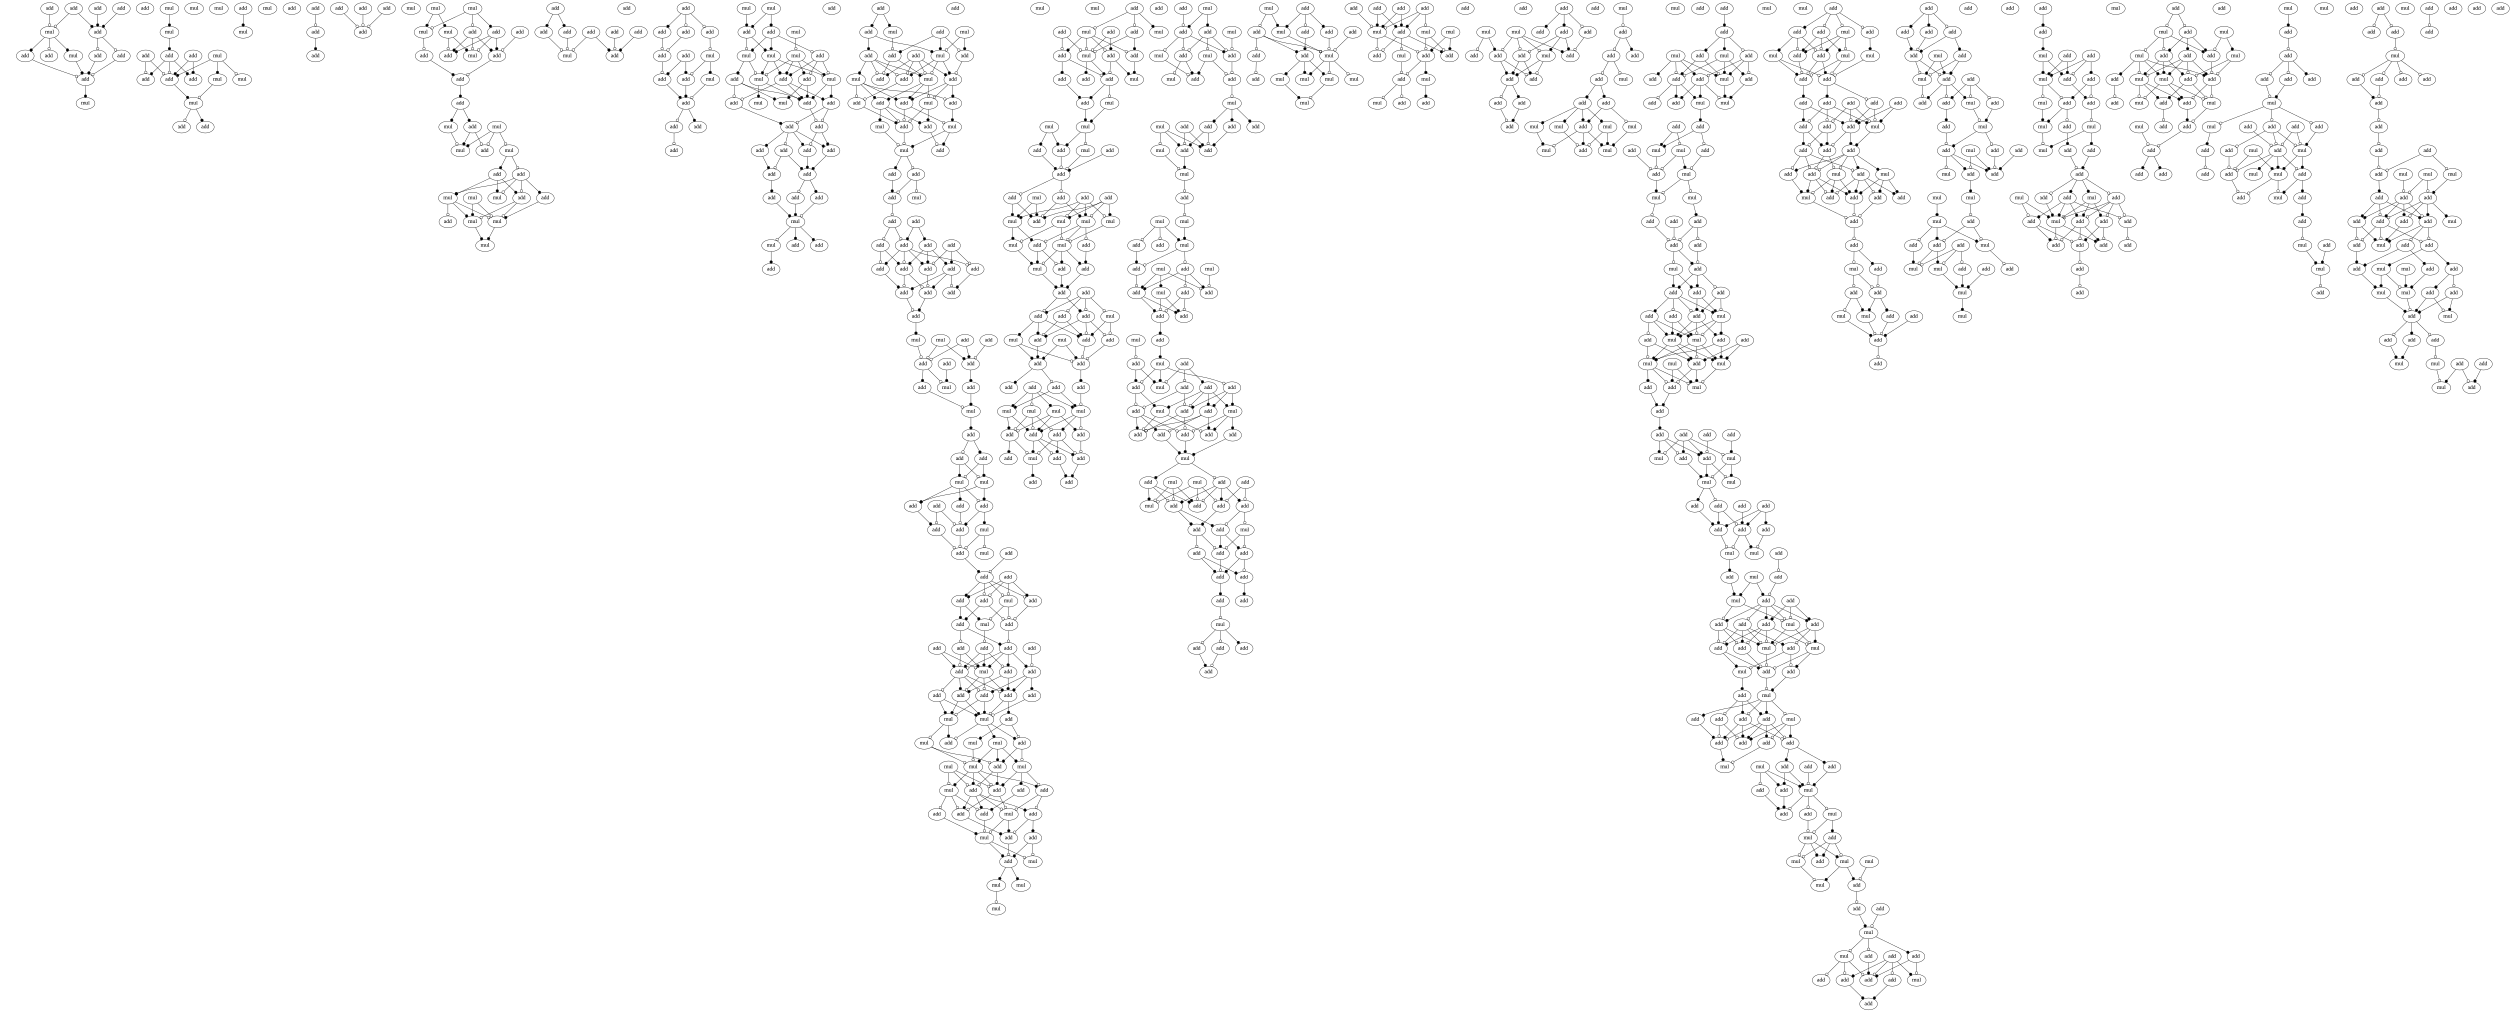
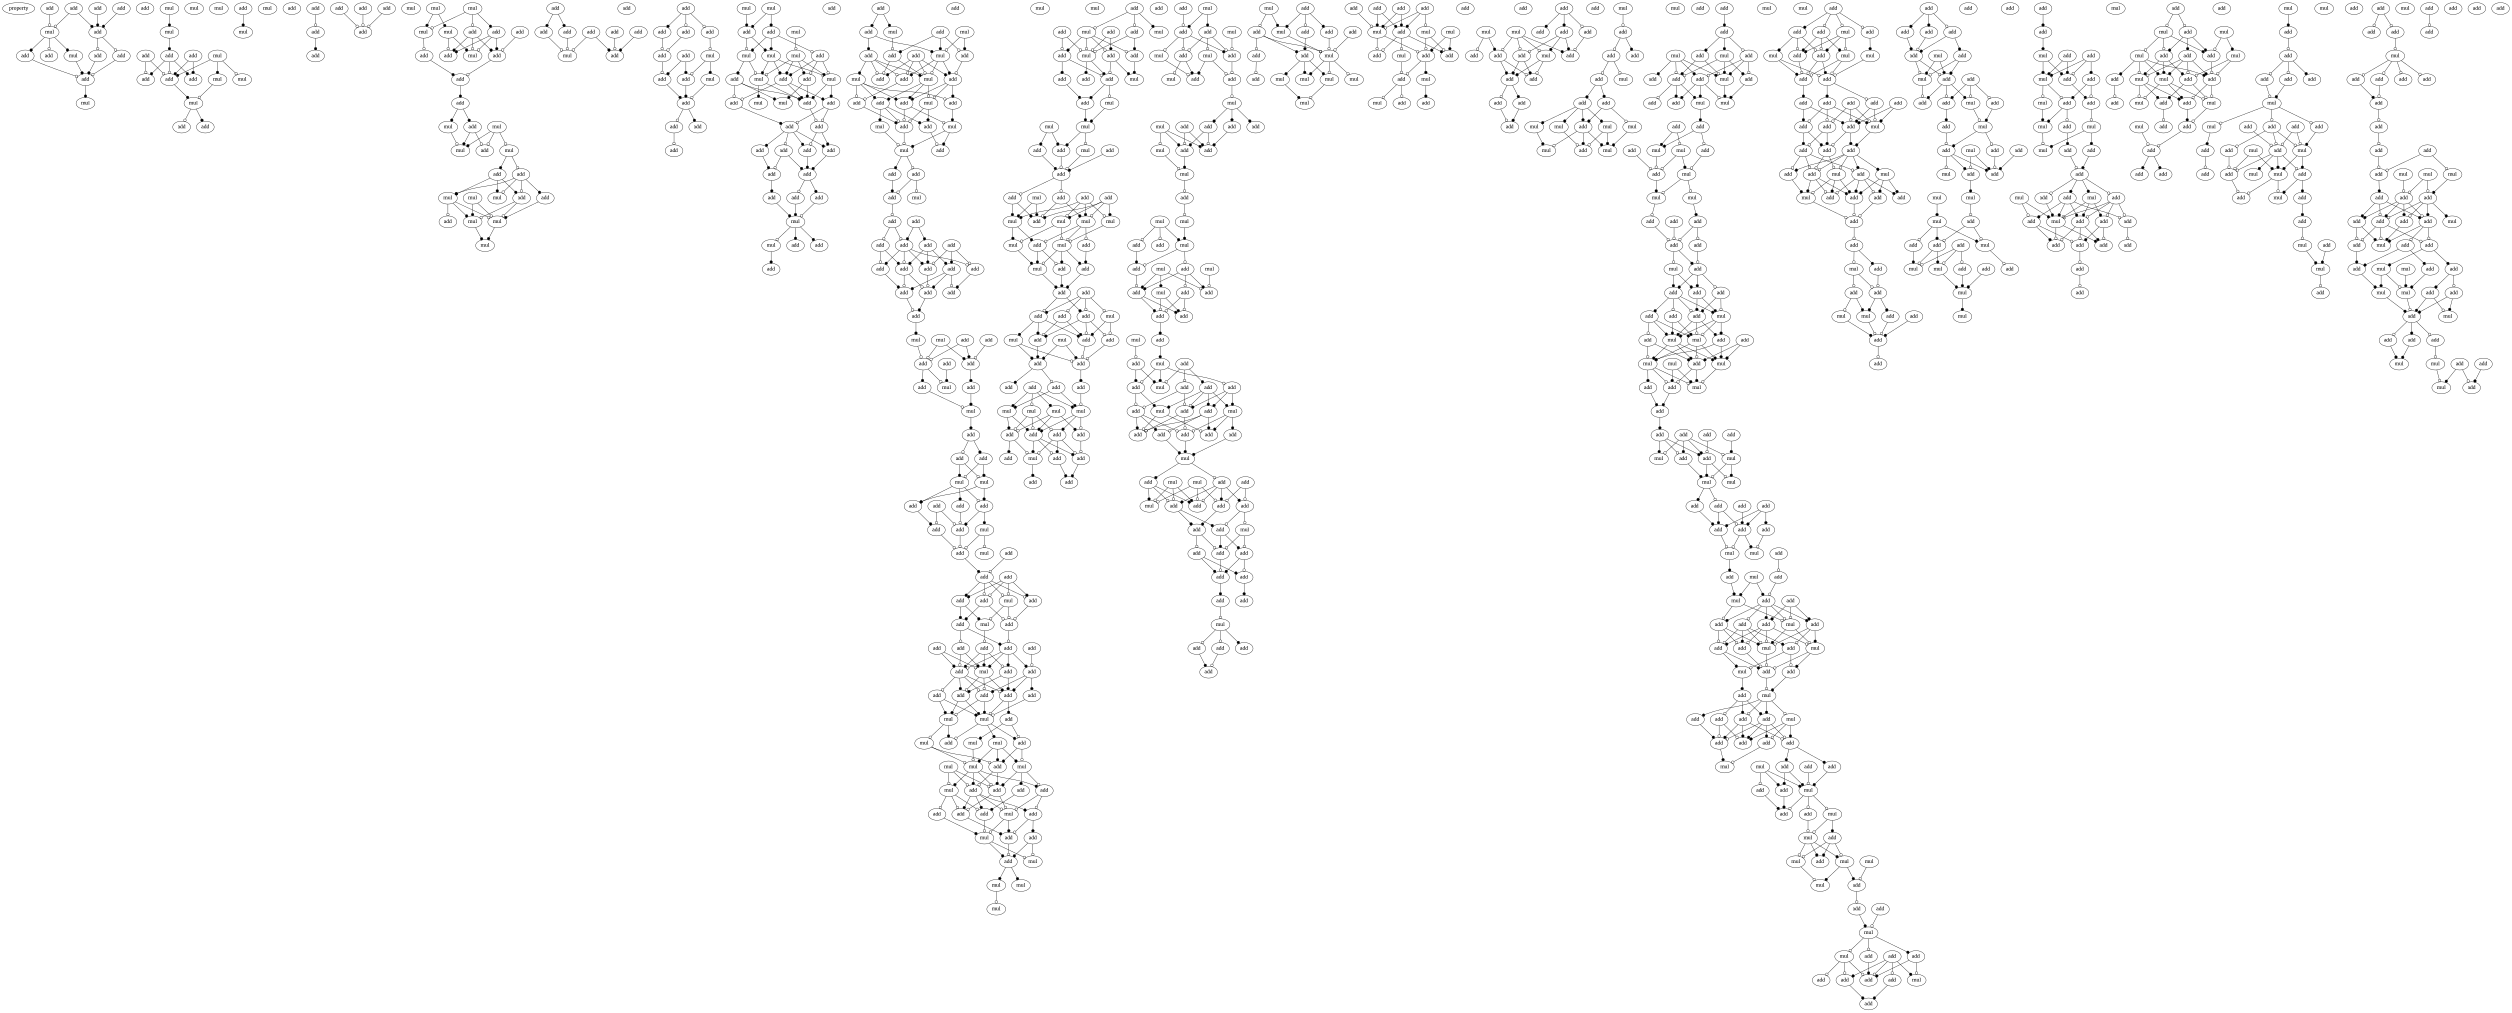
node "property": added
